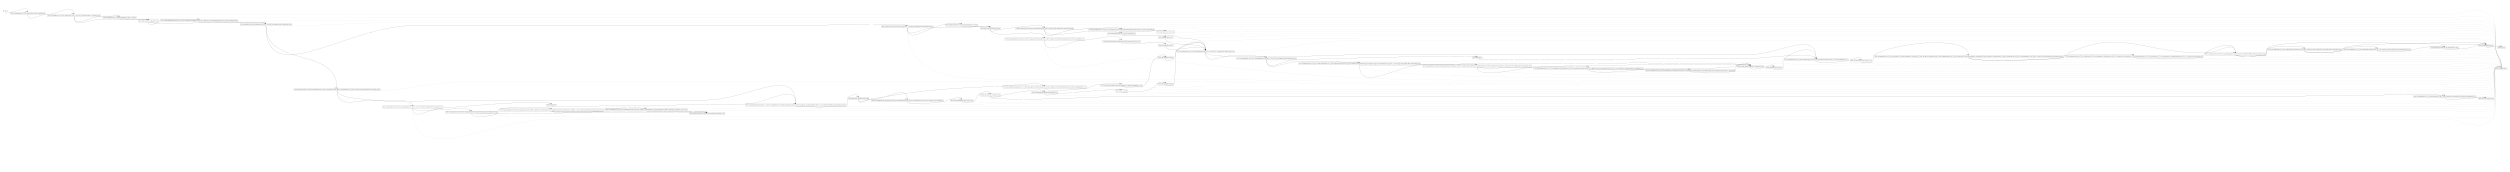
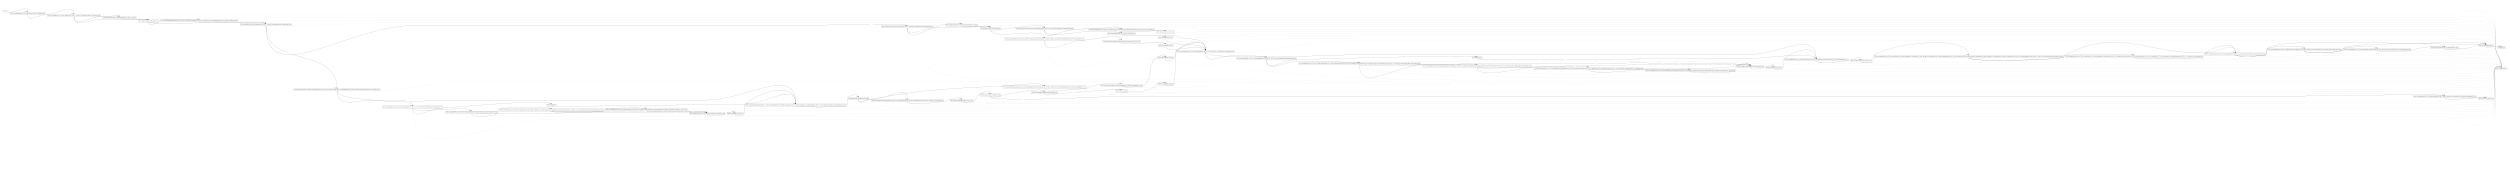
node "33651: call-warning [v13,v14,v15,v16,-]": added
